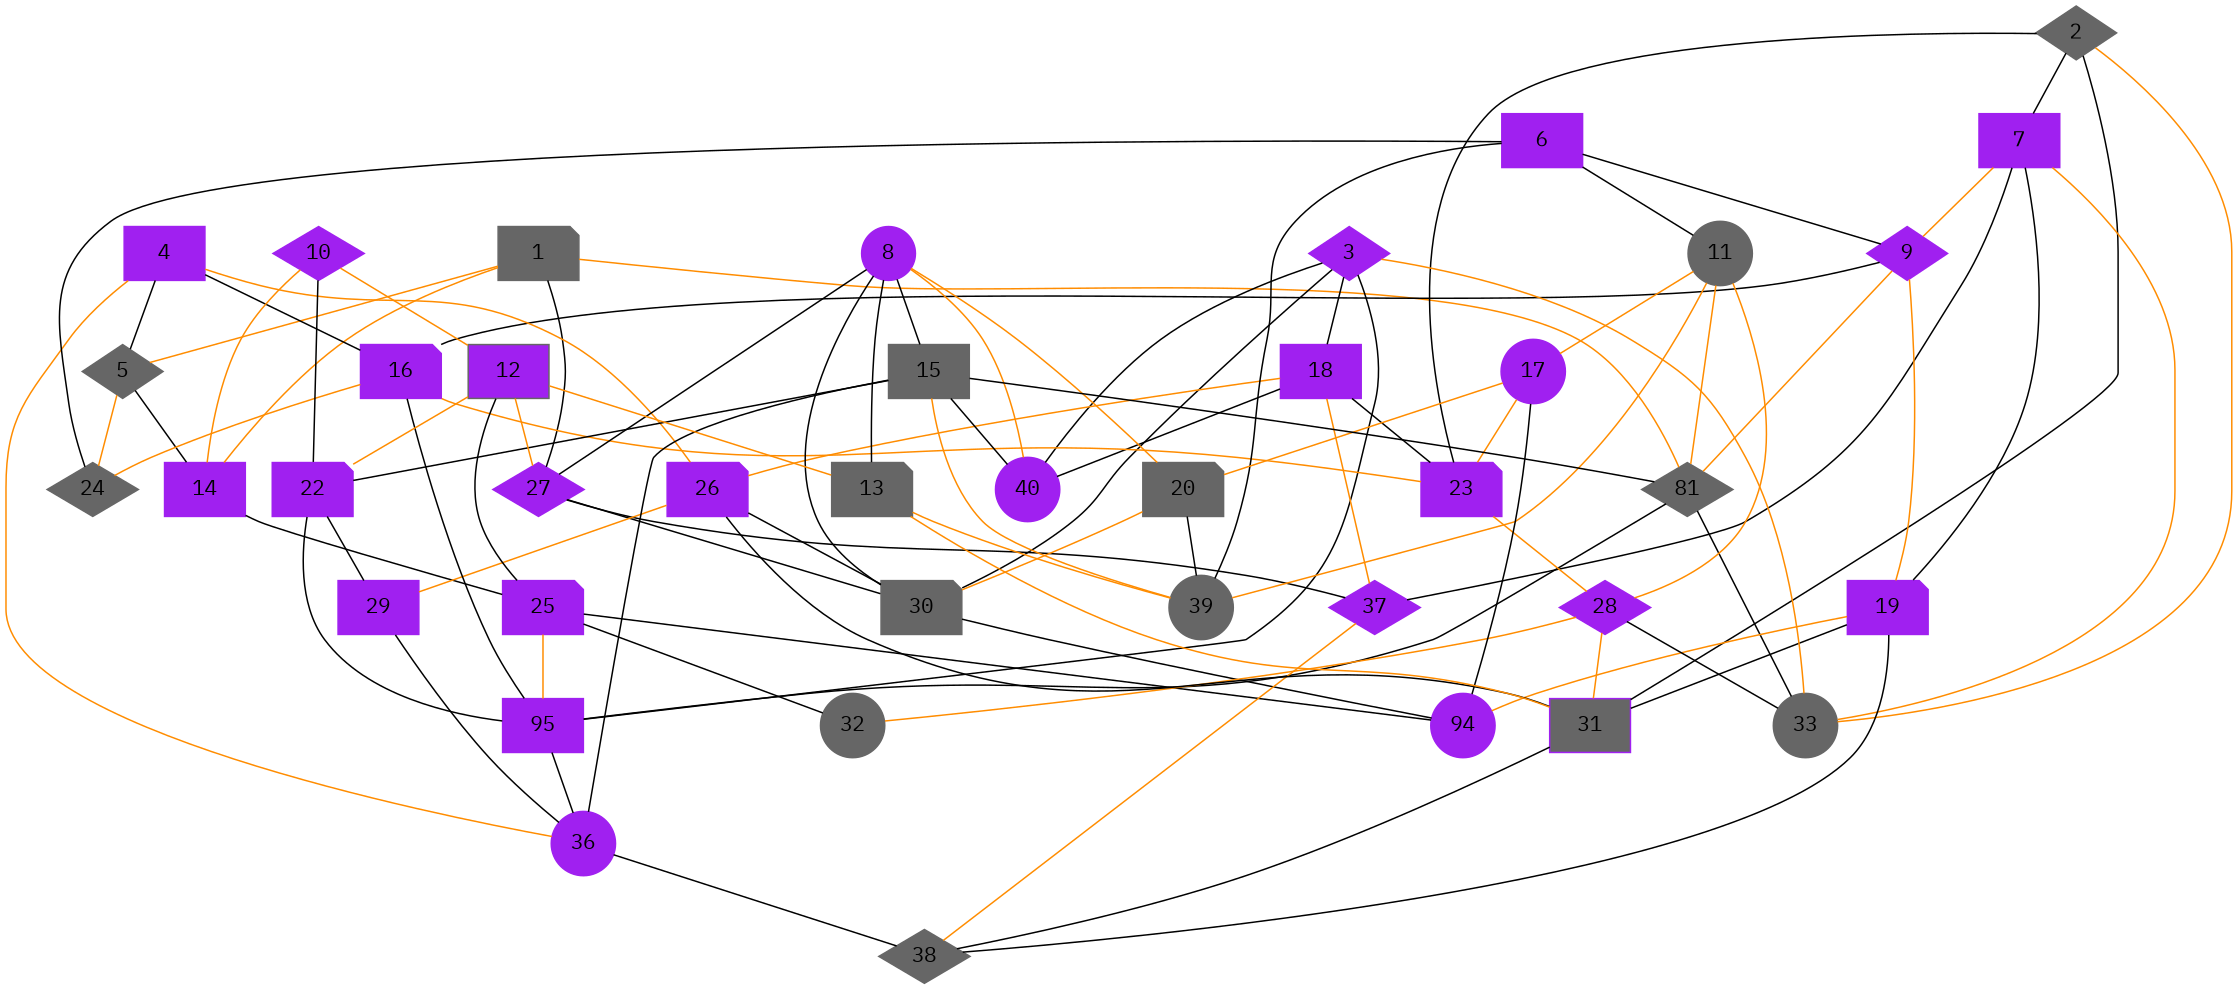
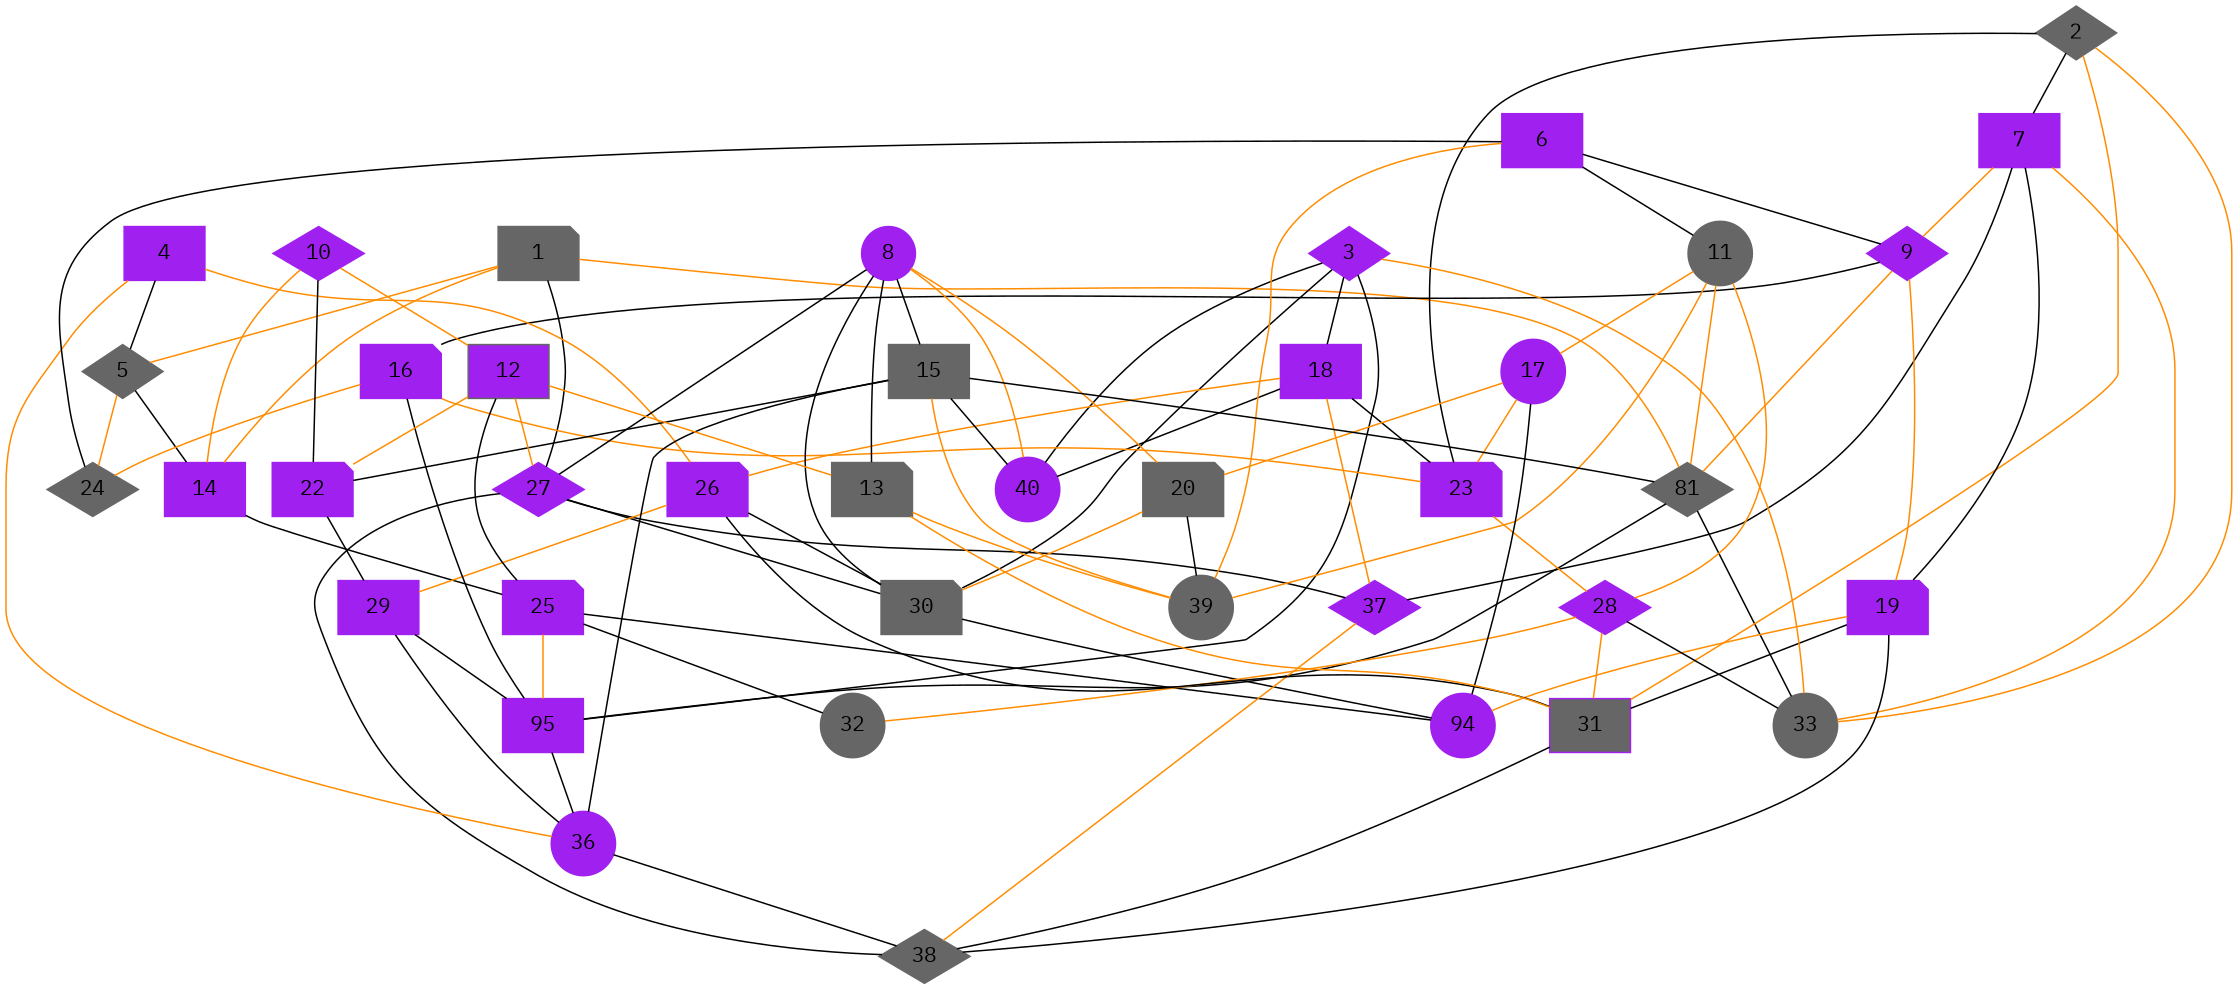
edge "6" -- "39": color black -> darkorange
edge "4" -- "16": removed
edge "2" -- "31": color black -> darkorange
edge "22" -- "95": now "29" -- "95"
edge "27" -- "38": added
